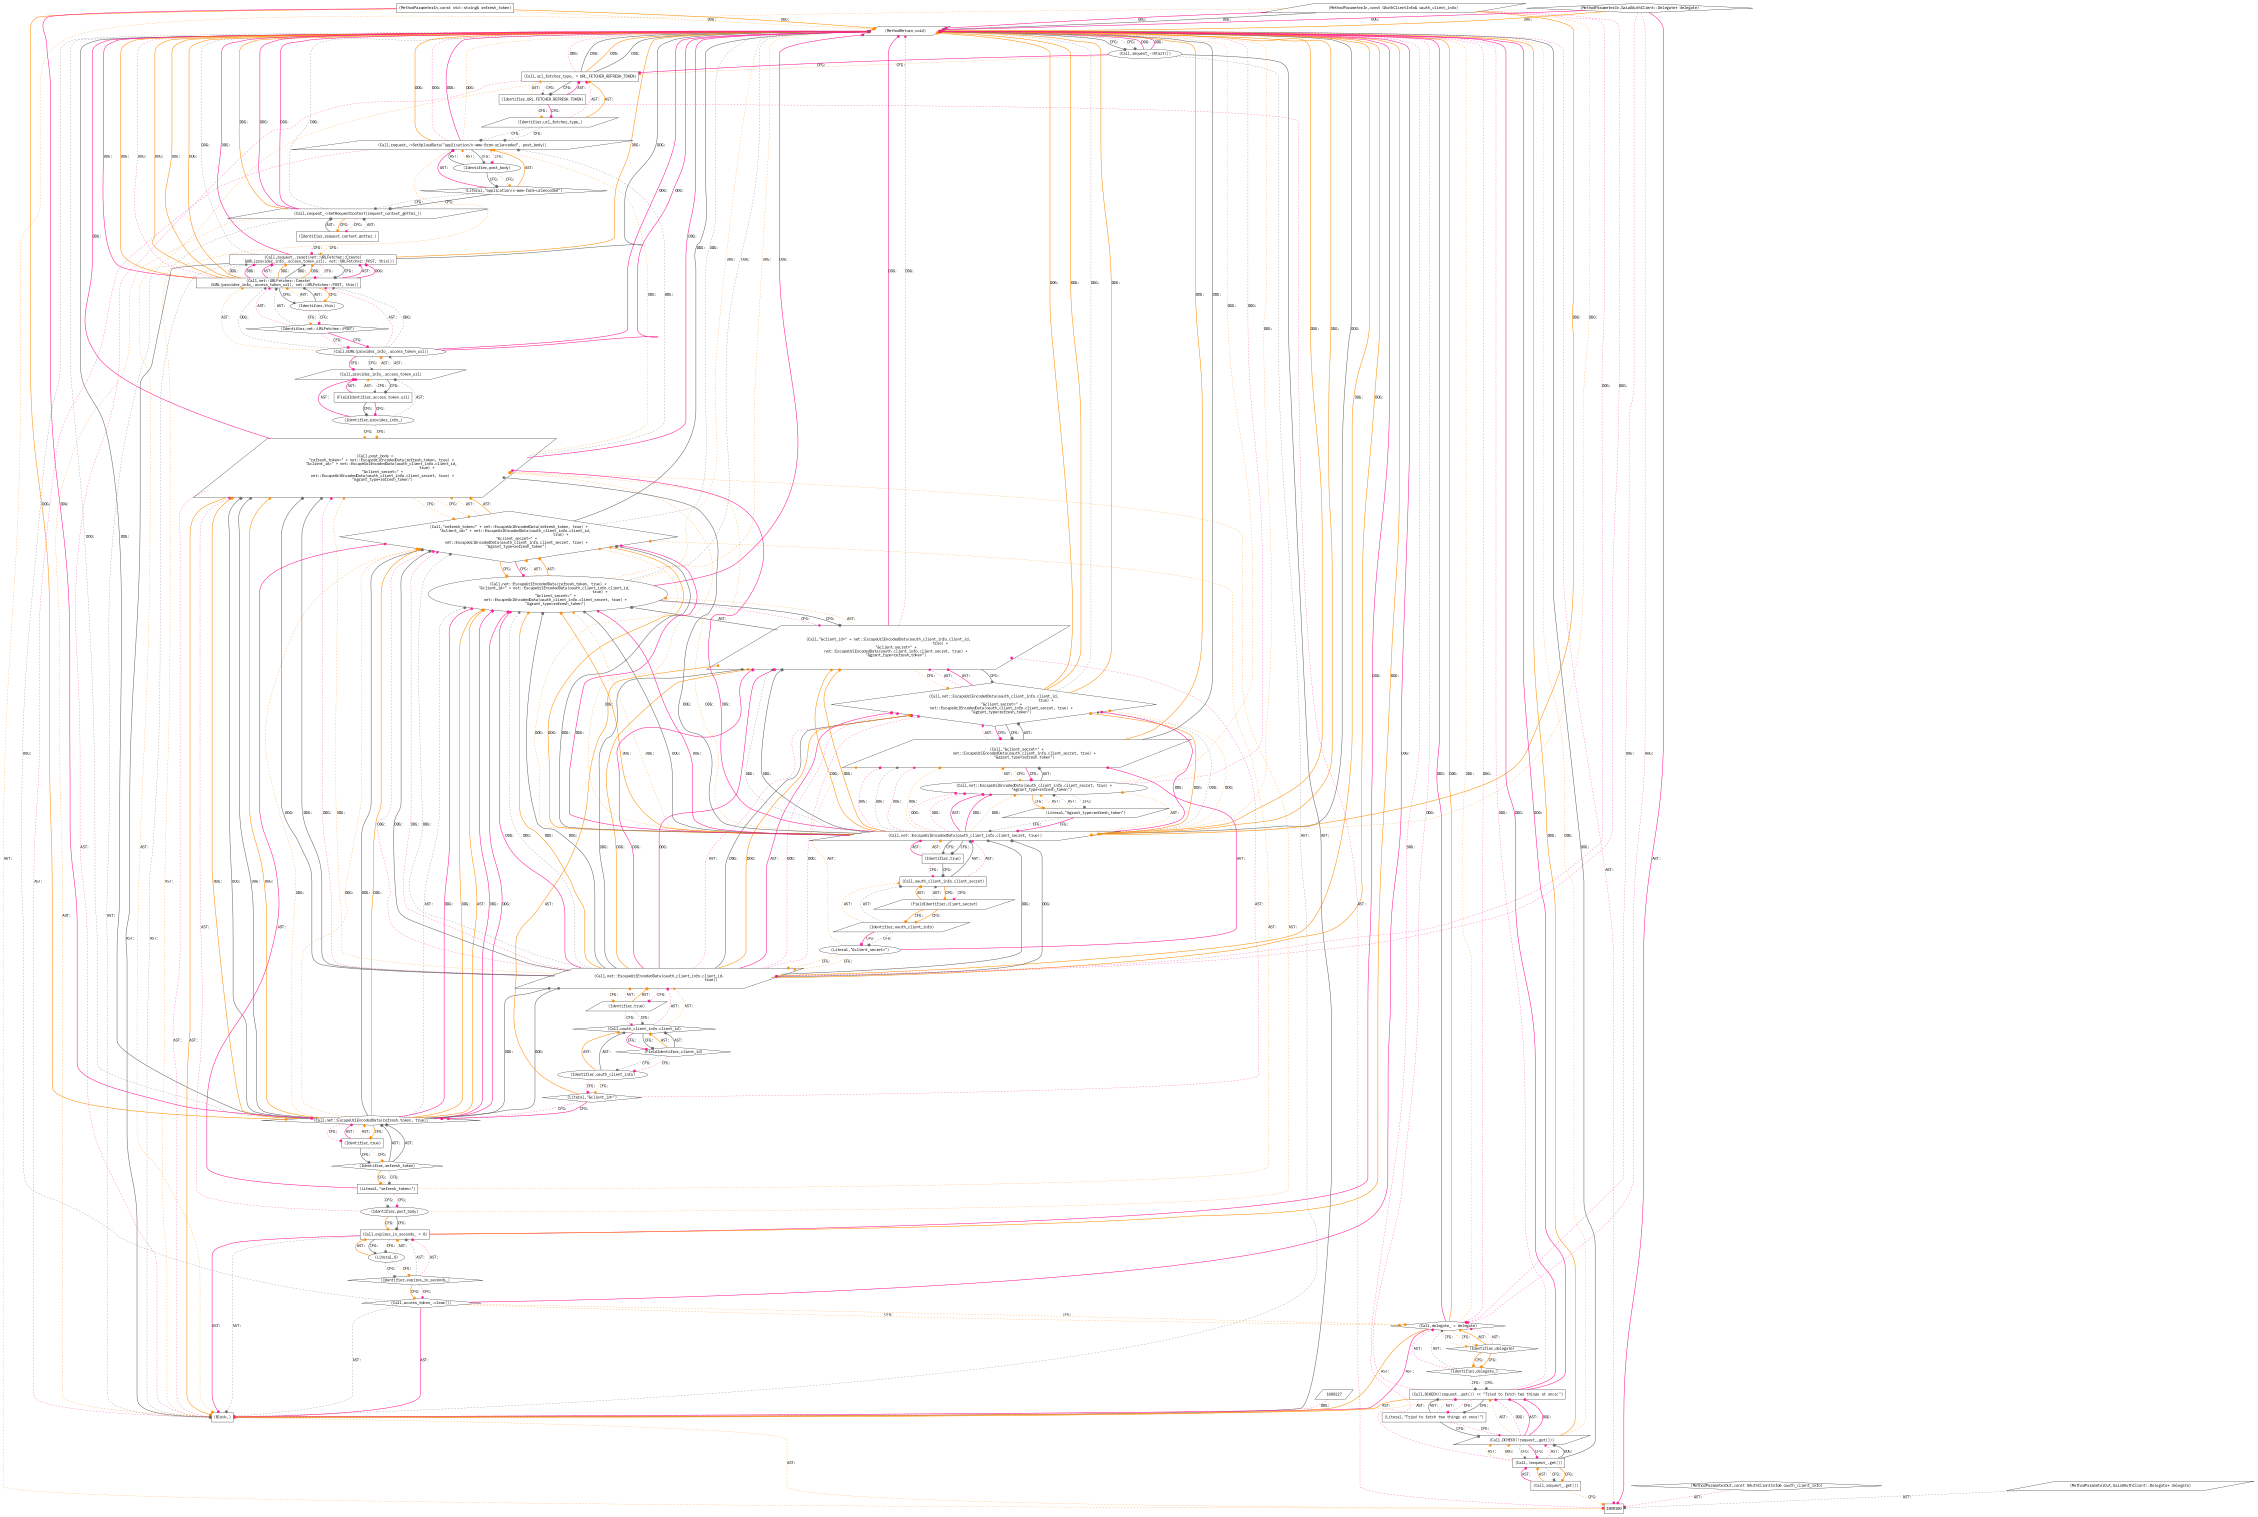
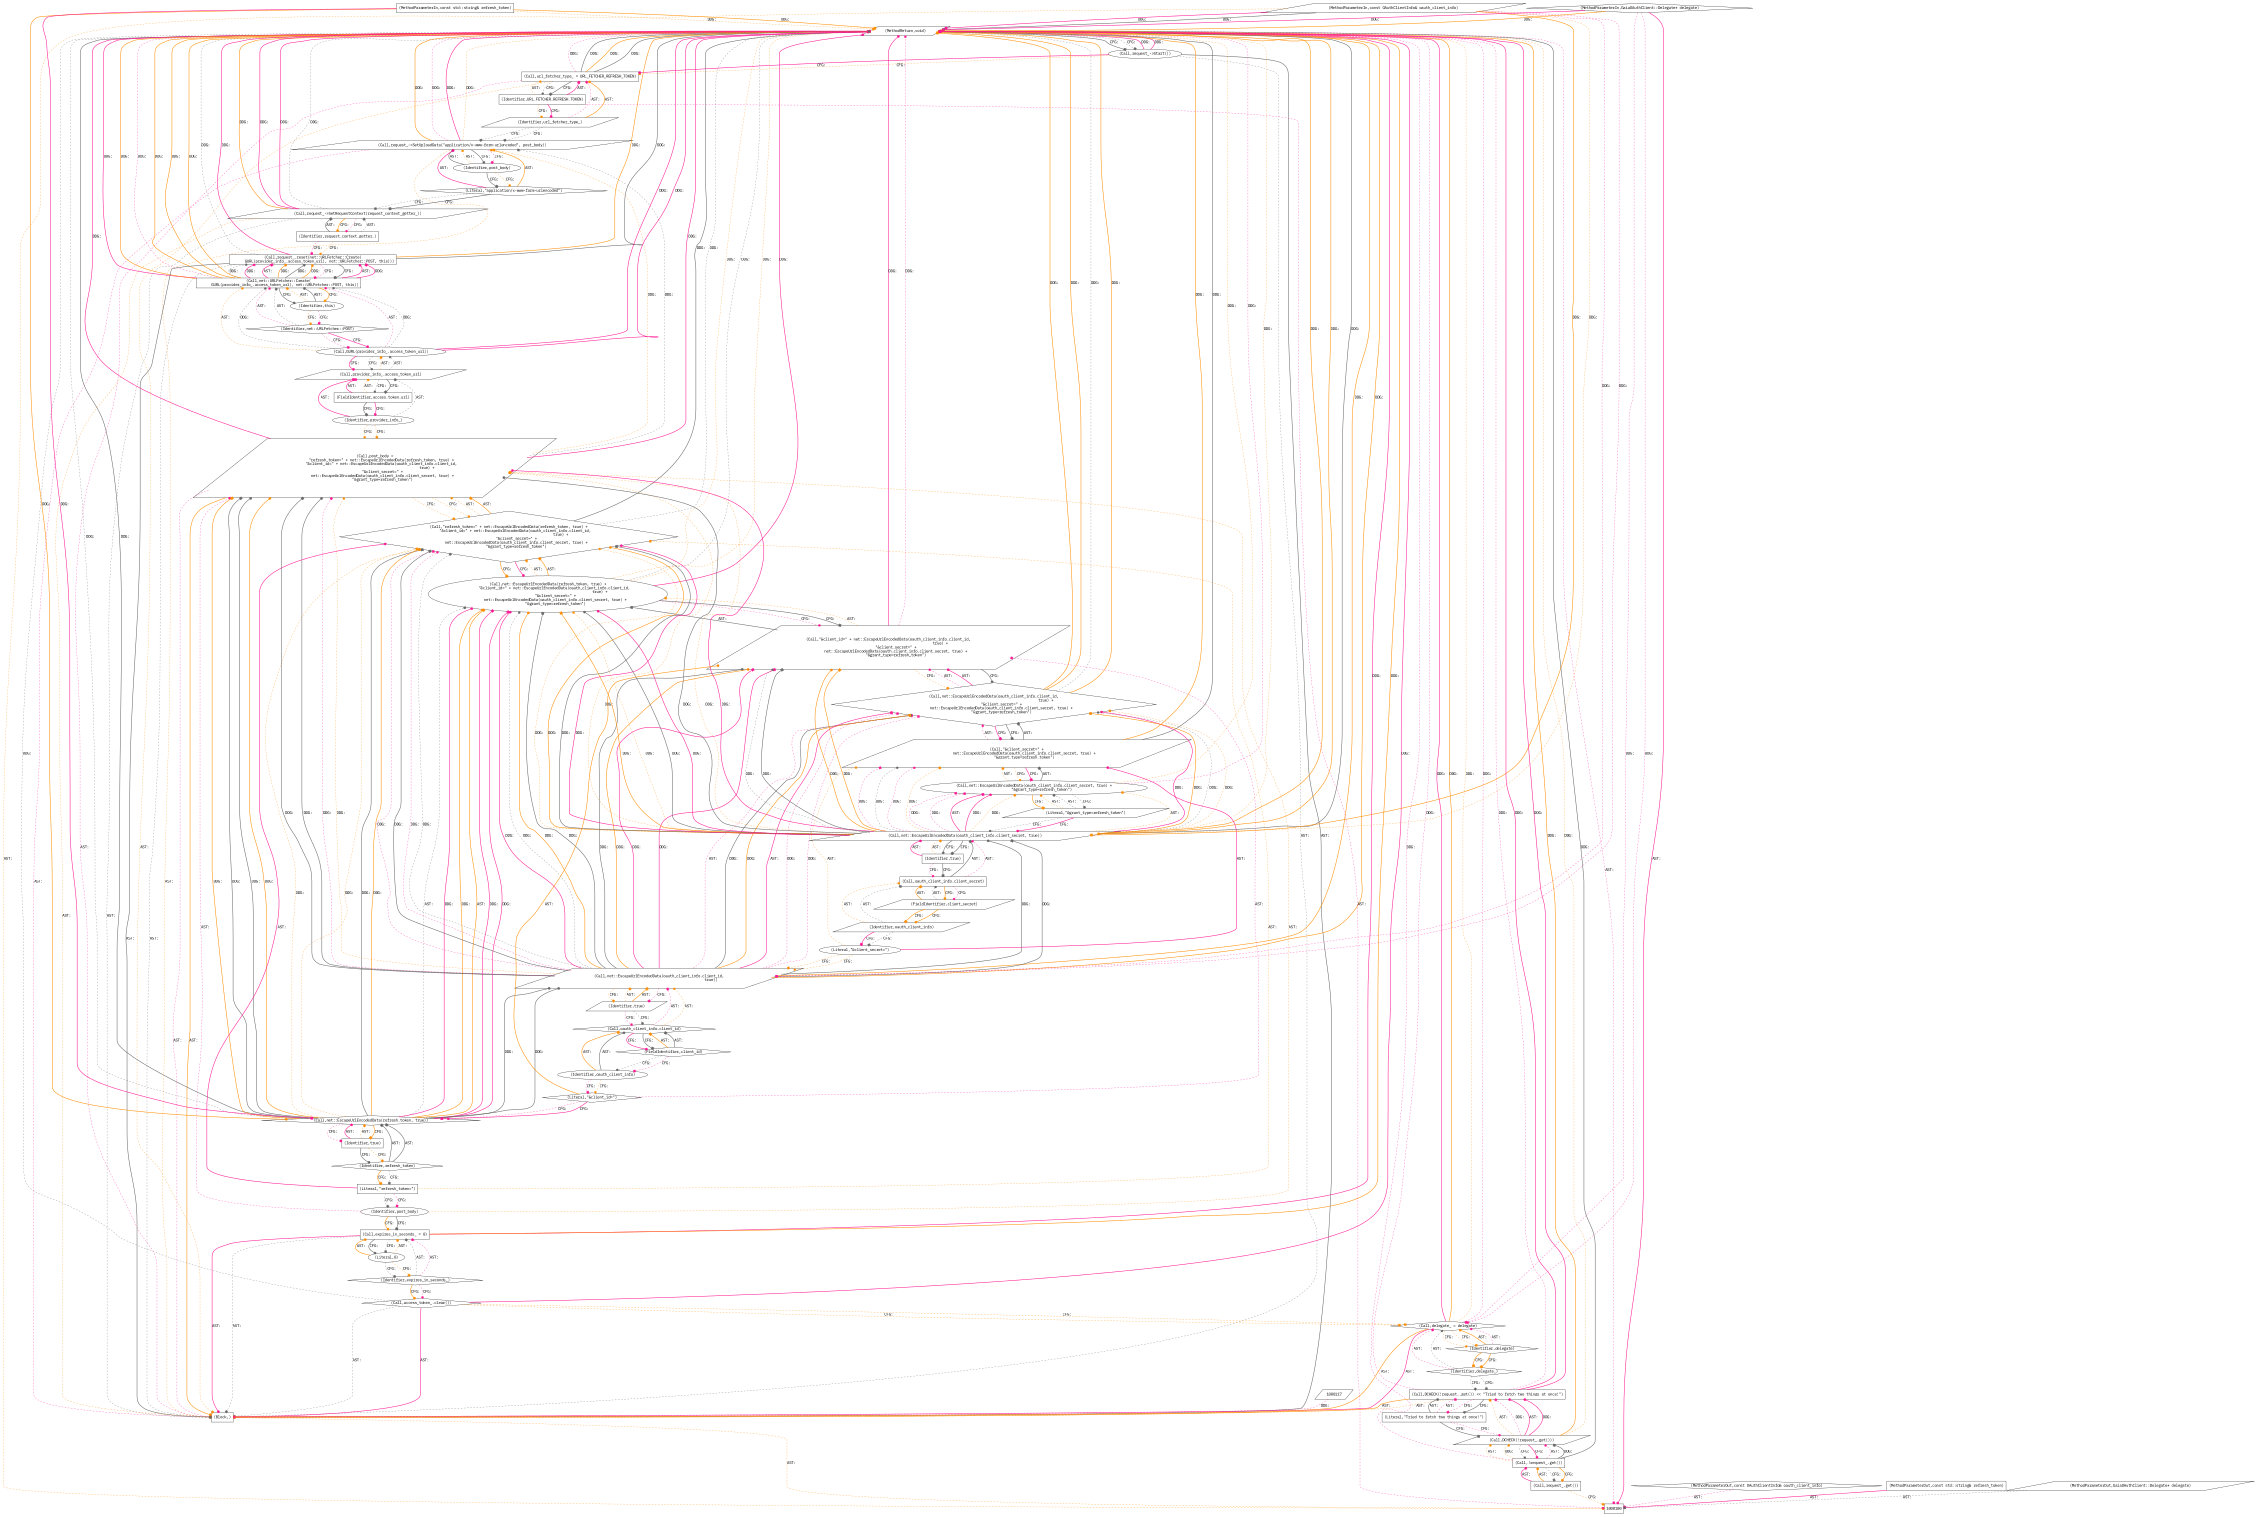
node "(MethodParameterOut,const std::string& refresh_token)": added
